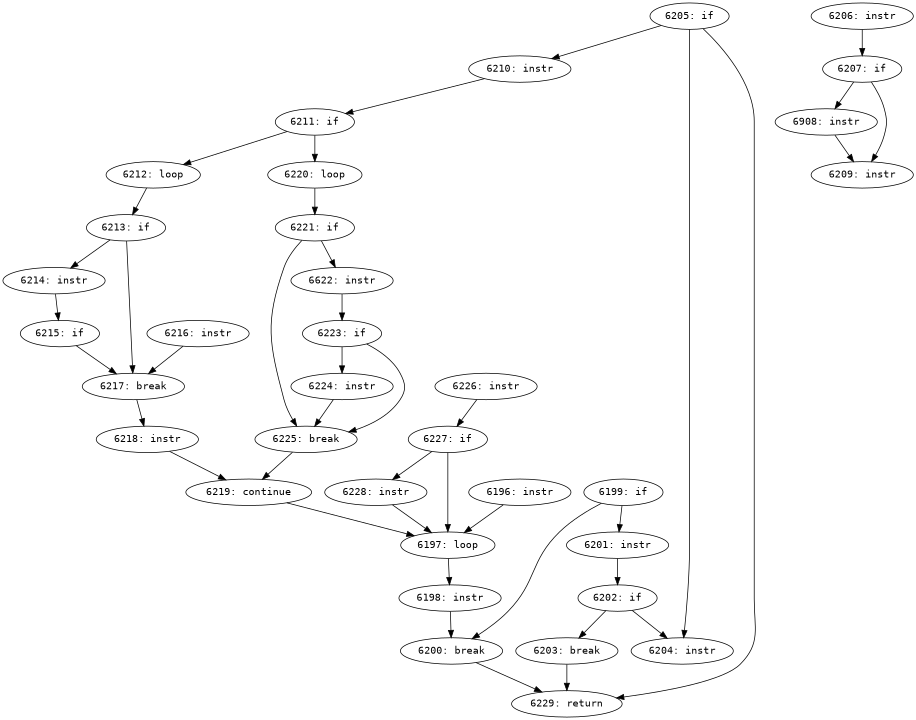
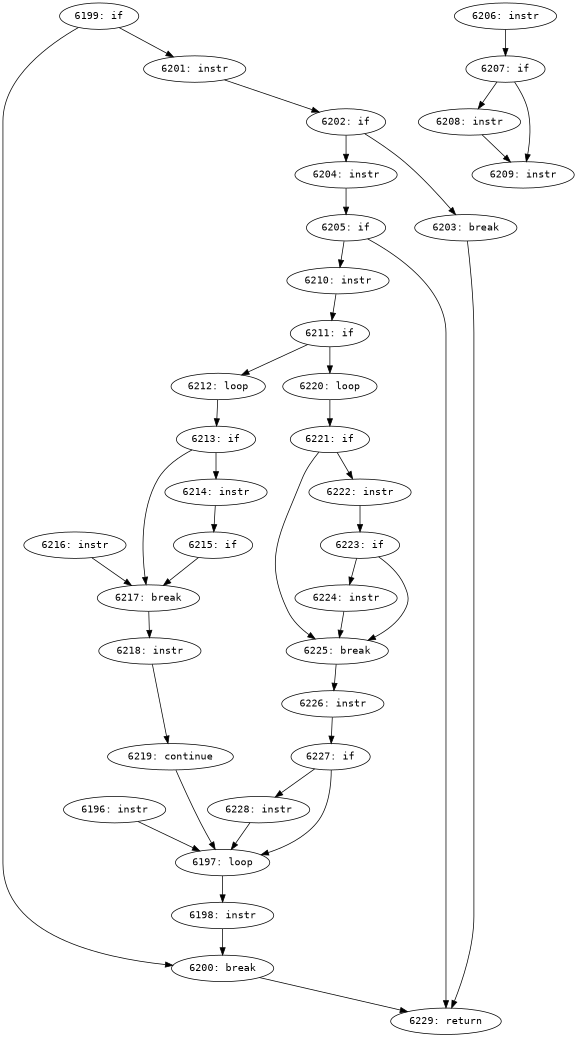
node "6908: instr": label "6908: instr" -> "6208: instr"
node "6622: instr": label "6622: instr" -> "6222: instr"
edge "6205: if" -> "6204: instr": reversed
edge "6225: break" -> "6219: continue": now "6225: break" -> "6226: instr"
